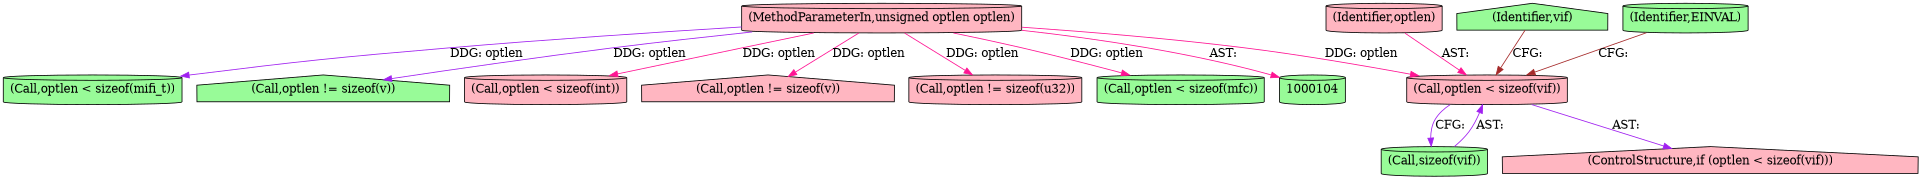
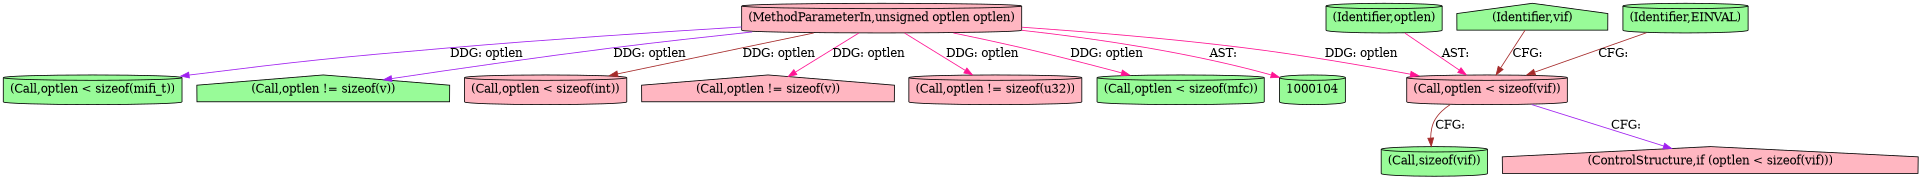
node "(Identifier,optlen)": fillcolor lightpink -> palegreen
edge "(MethodParameterIn,unsigned optlen optlen)" -> "(Call,optlen < sizeof(int))": color deeppink -> brown
edge "(Call,optlen < sizeof(vif))" -> "(Call,sizeof(vif))": color purple -> brown
edge "(Call,optlen < sizeof(vif))" -> "(ControlStructure,if (optlen < sizeof(vif)))": label "AST: " -> "CFG: "
edge "(Call,sizeof(vif))" -> "(Call,optlen < sizeof(vif))": removed, label "AST:"
